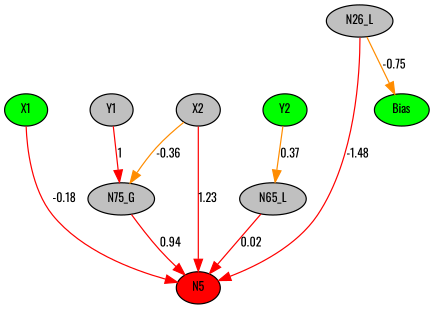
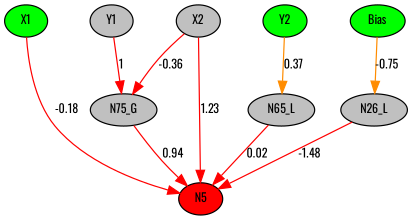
edge "N26_L" -> "Bias": reversed
edge "X2" -> "N75_G": color darkorange -> red
